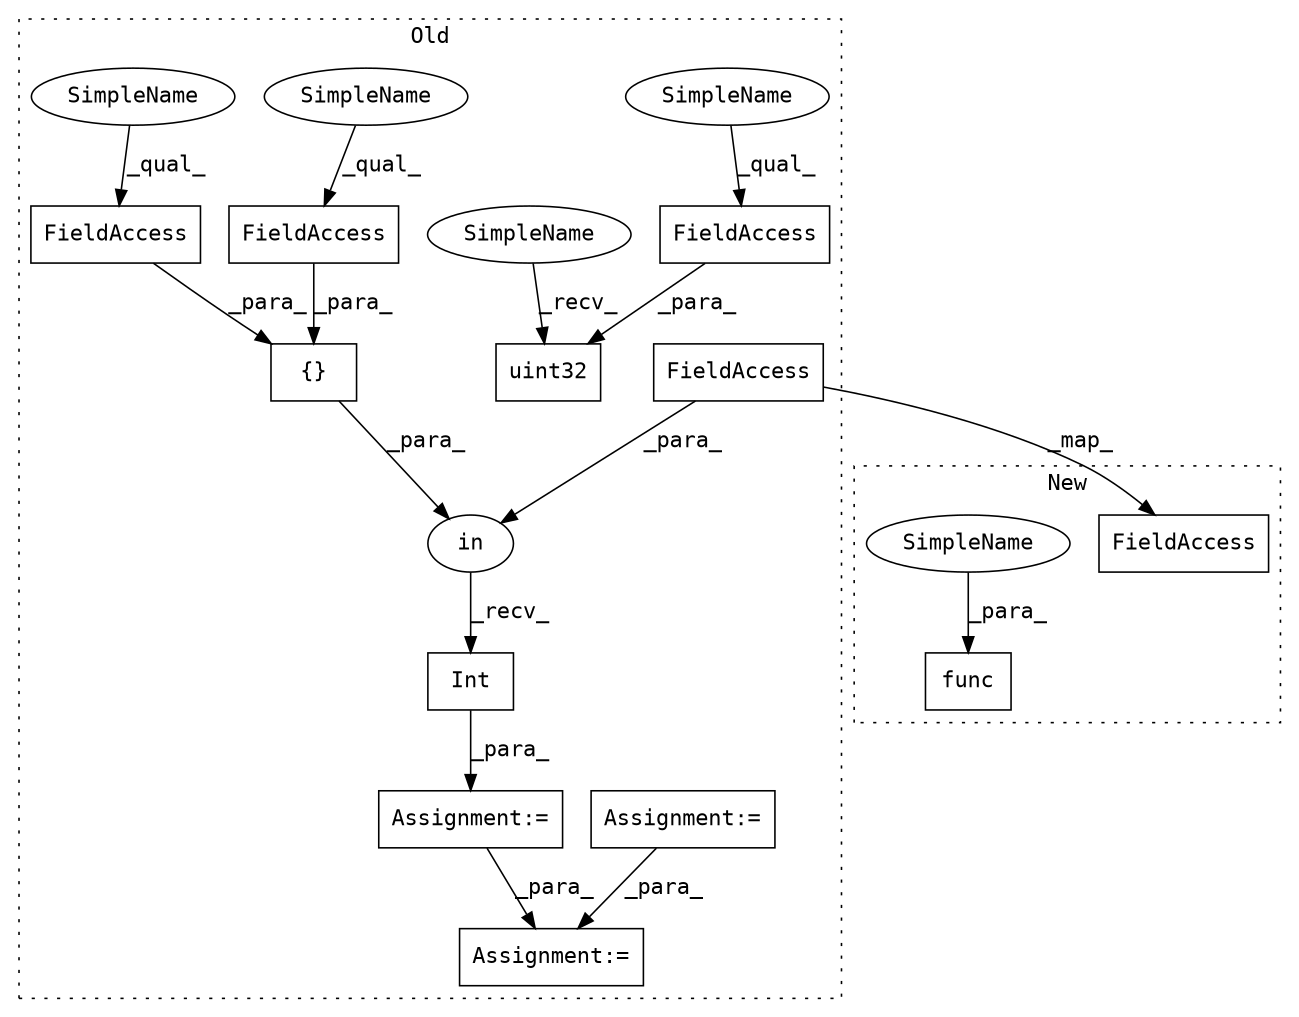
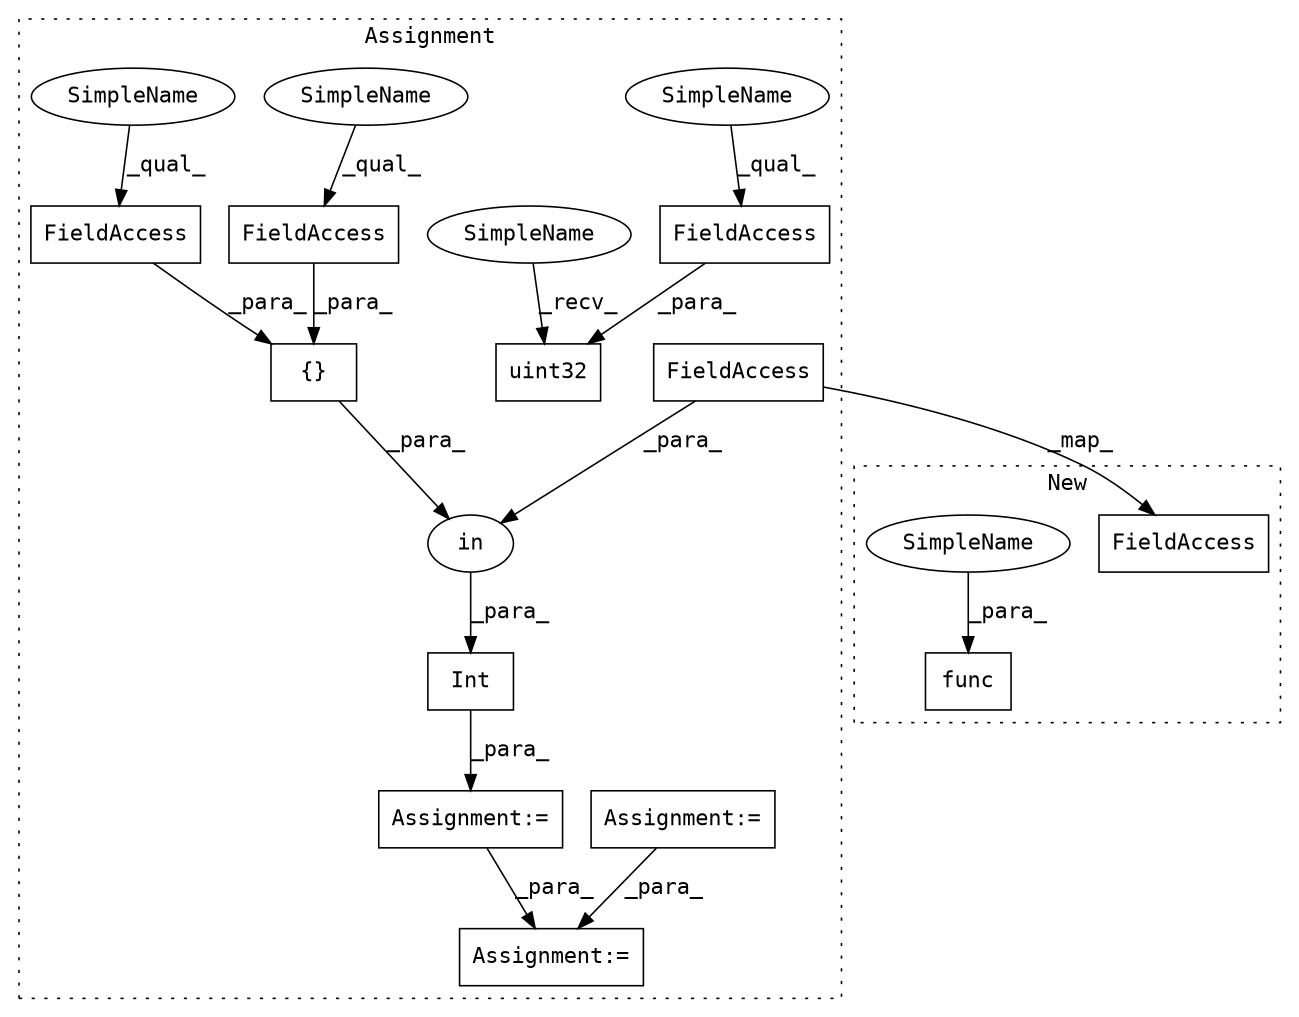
cluster "Old": label "Old" -> "Assignment"
edge "in" -> "Int": label "_recv_" -> "_para_"
